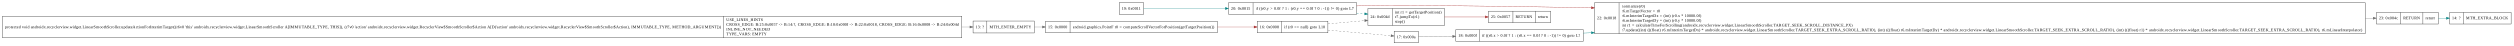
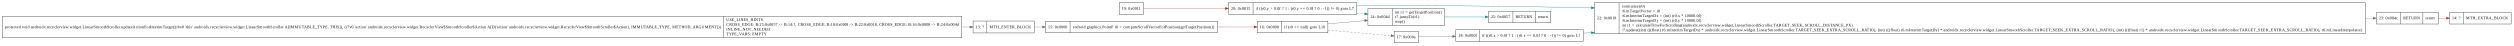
edge "20: 0x0015" -> "22: 0x0018": color brown -> teal
edge "19: 0x0011" -> "20: 0x0015": color teal -> brown
edge "24: 0x004d" -> "25: 0x0057": color brown -> teal
edge "23: 0x004c" -> "14: ?": color teal -> brown
edge "16: 0x0008" -> "24: 0x004d": style dashed -> solid
node "13: ?": text "MTH_ENTER_EMPTY" -> "MTH_ENTER_BLOCK"
